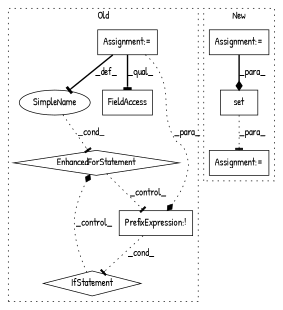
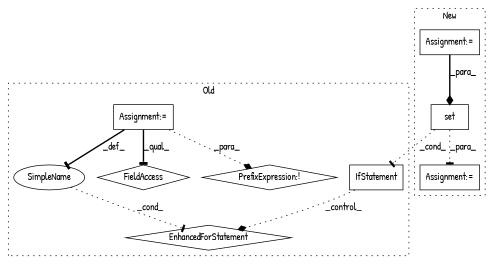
node "FieldAccess": shape box -> diamond
edge "EnhancedForStatement" -> "PrefixExpression:!": removed, label "_control_"
node "PrefixExpression:!": shape box -> diamond
edge "PrefixExpression:!" -> "IfStatement": now "set" -> "IfStatement"
node "IfStatement": shape diamond -> box
